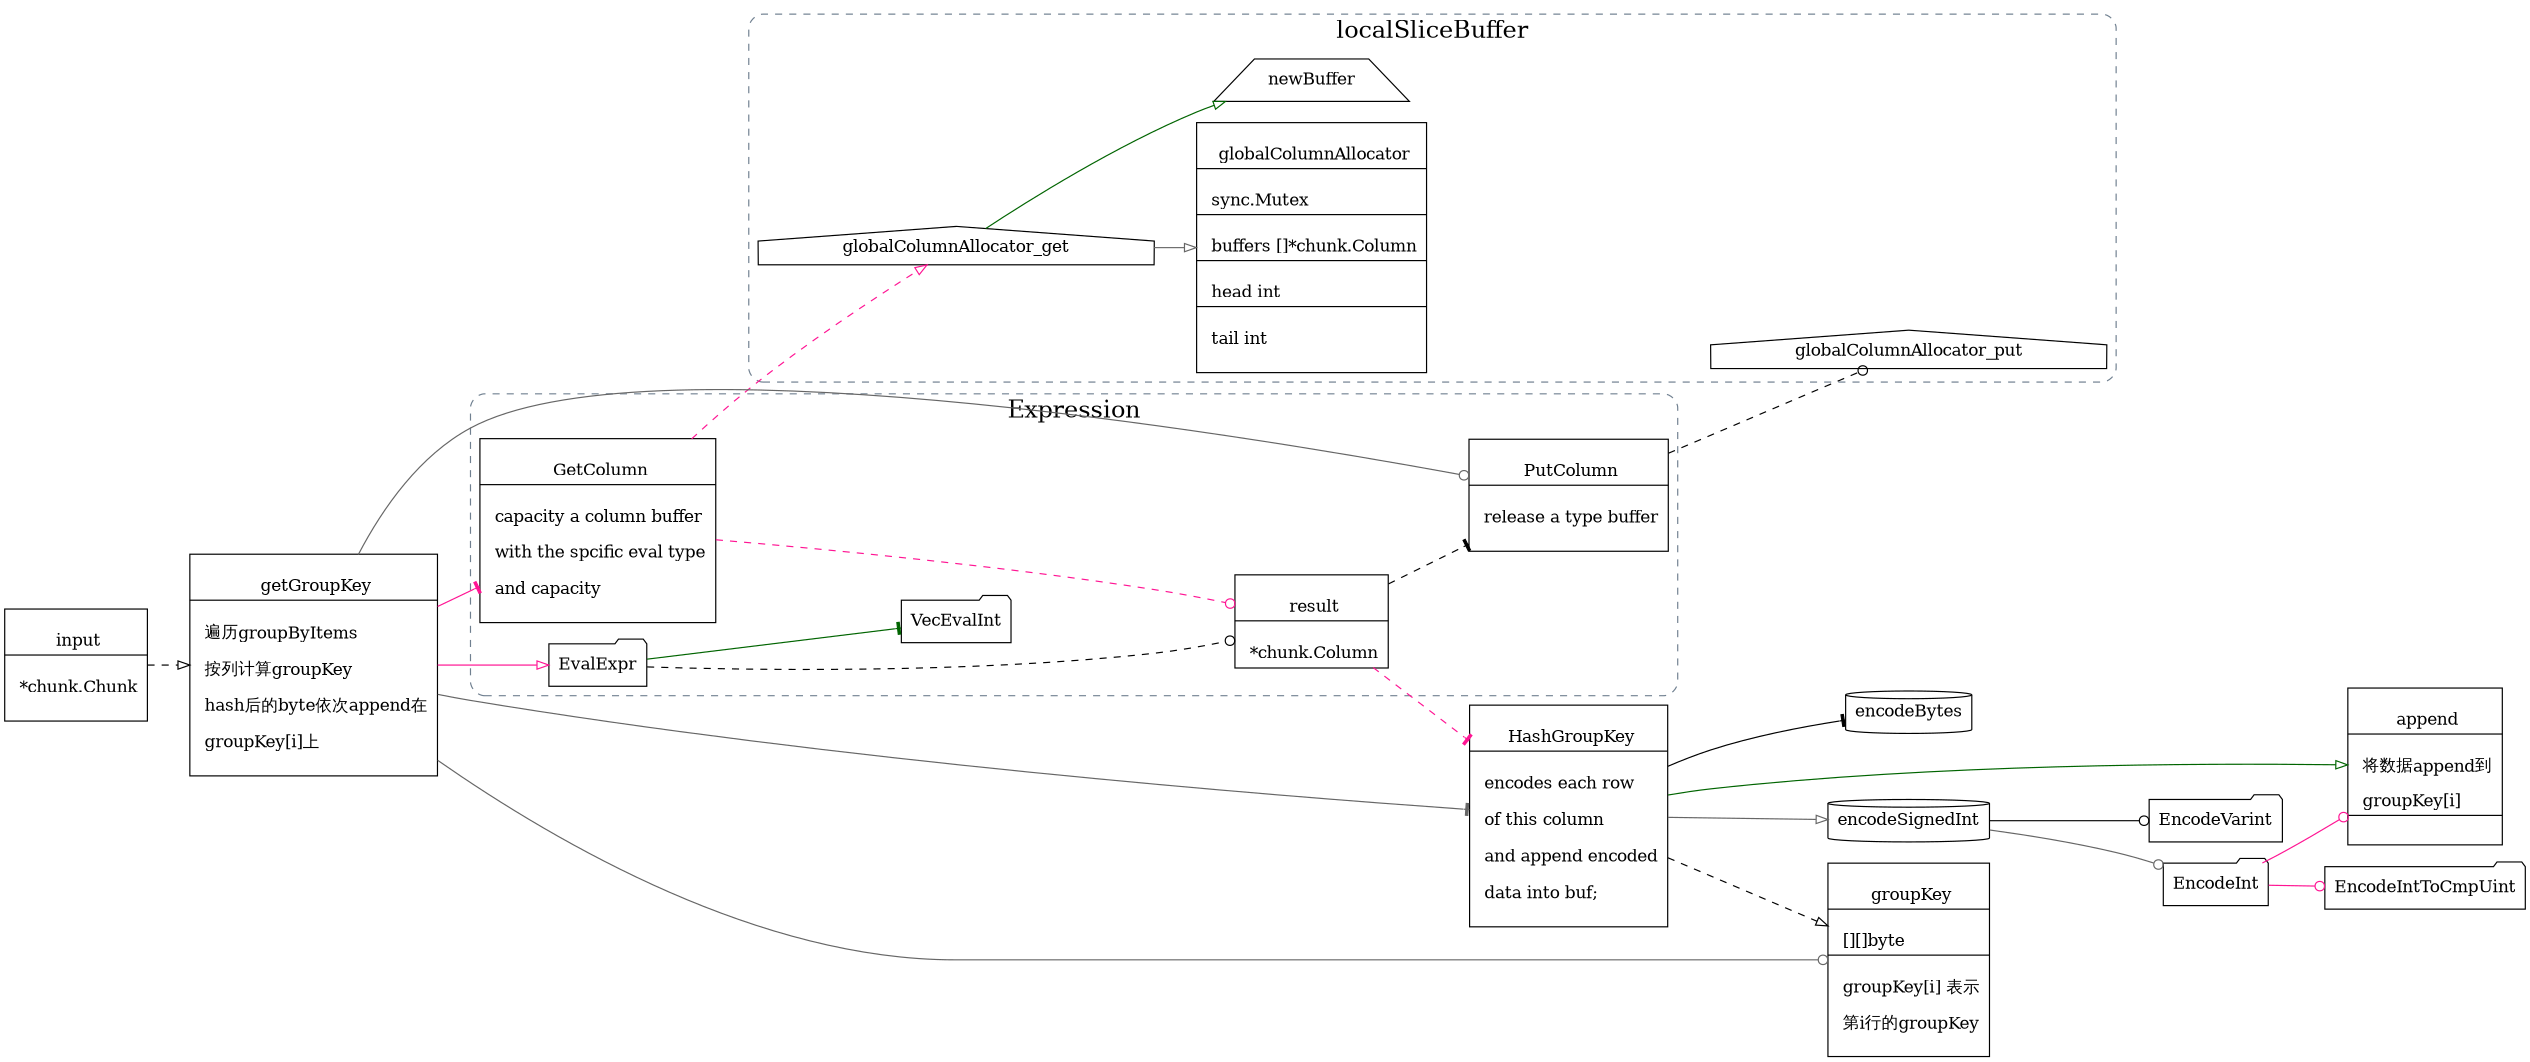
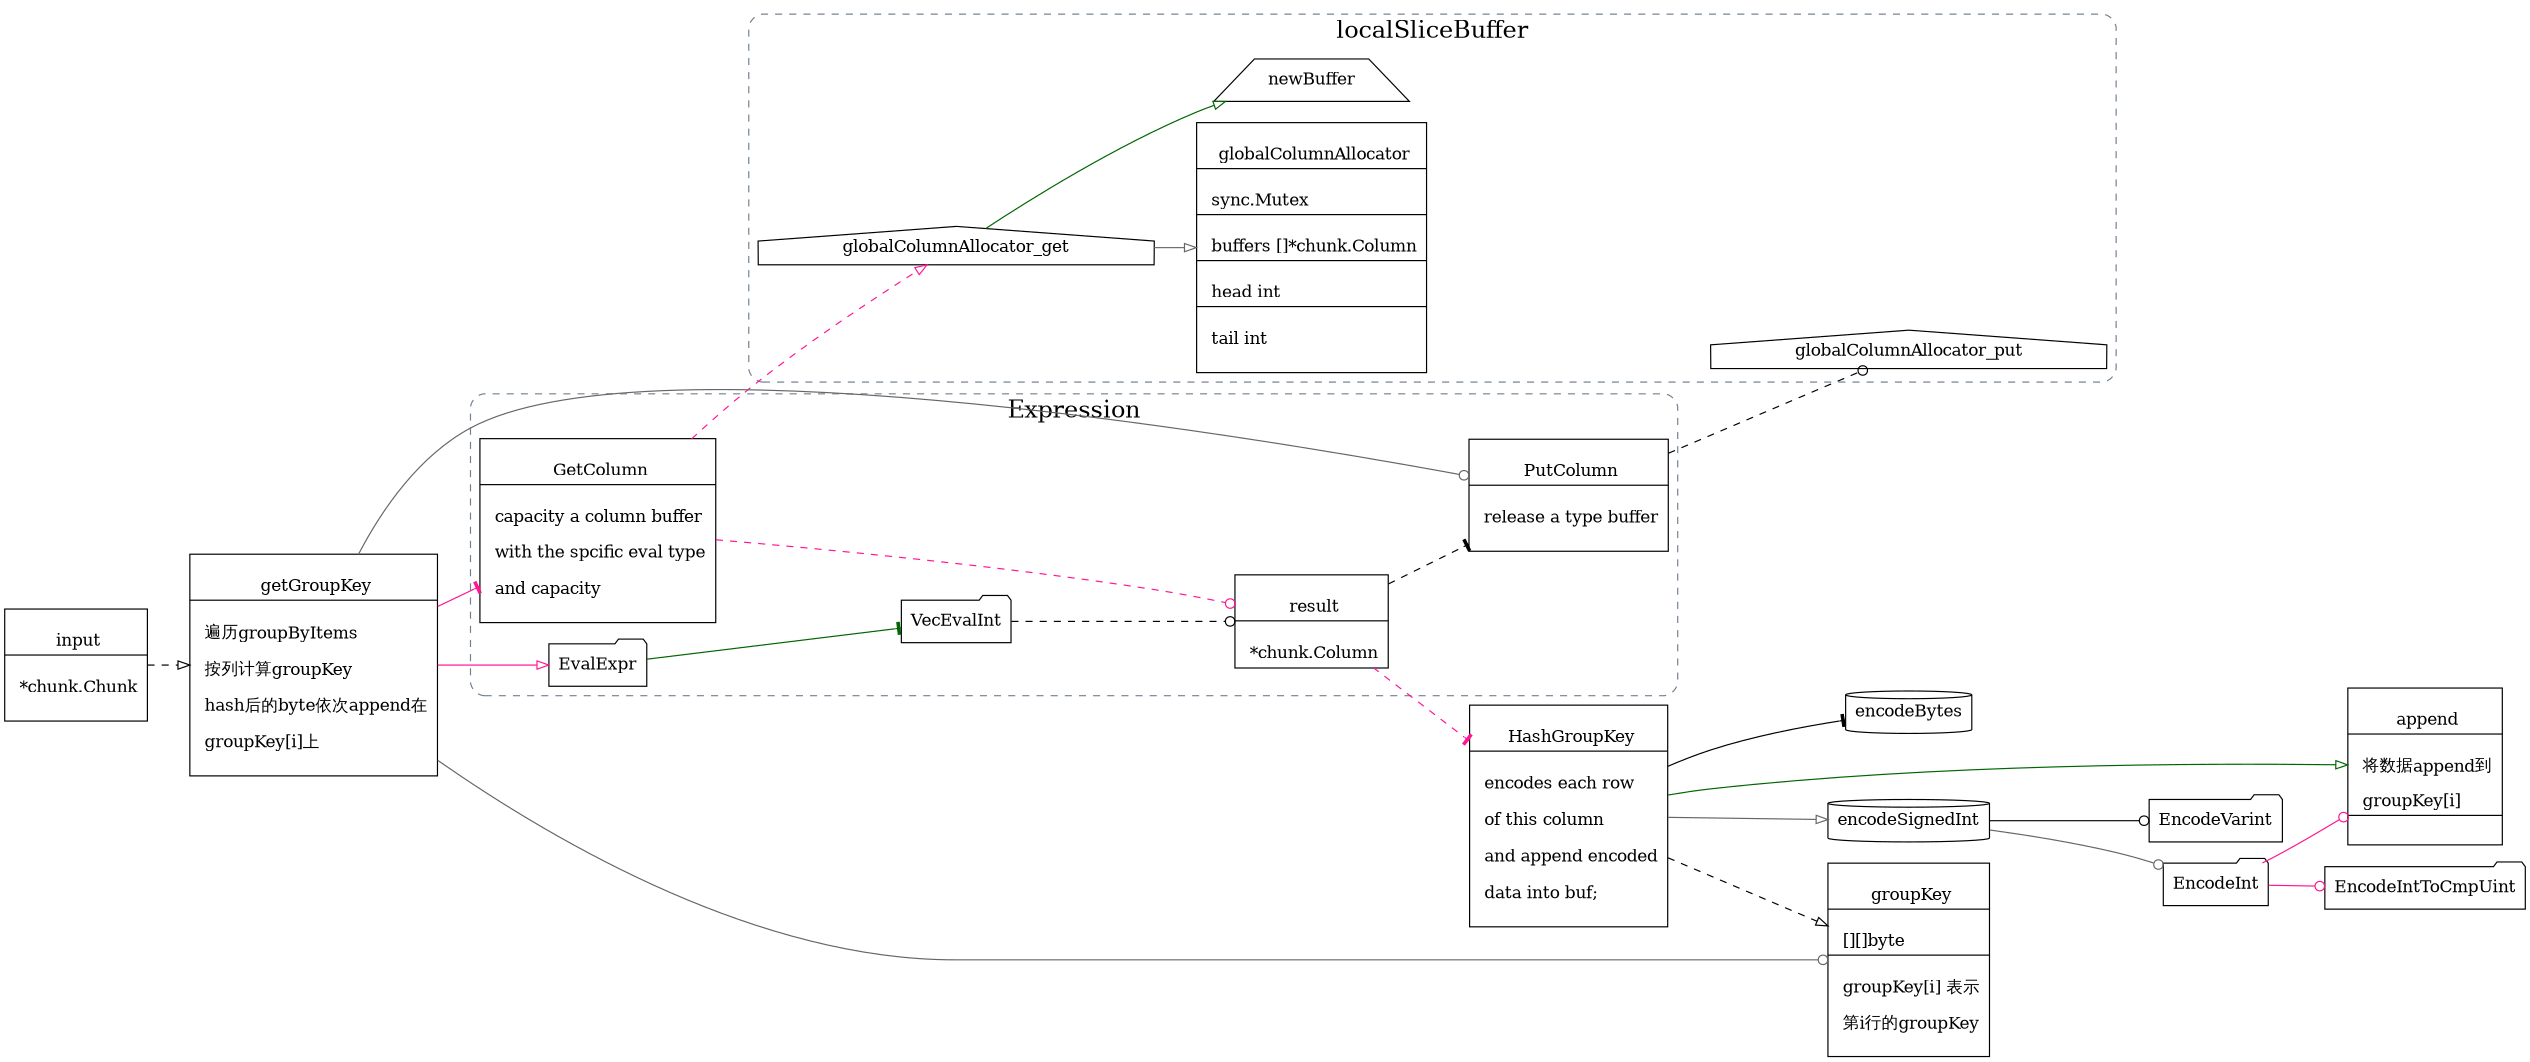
edge "EvalExpr" -> "result": now "VecEvalInt" -> "result"
edge "getGroupKey" -> "HashGroupKey": removed
